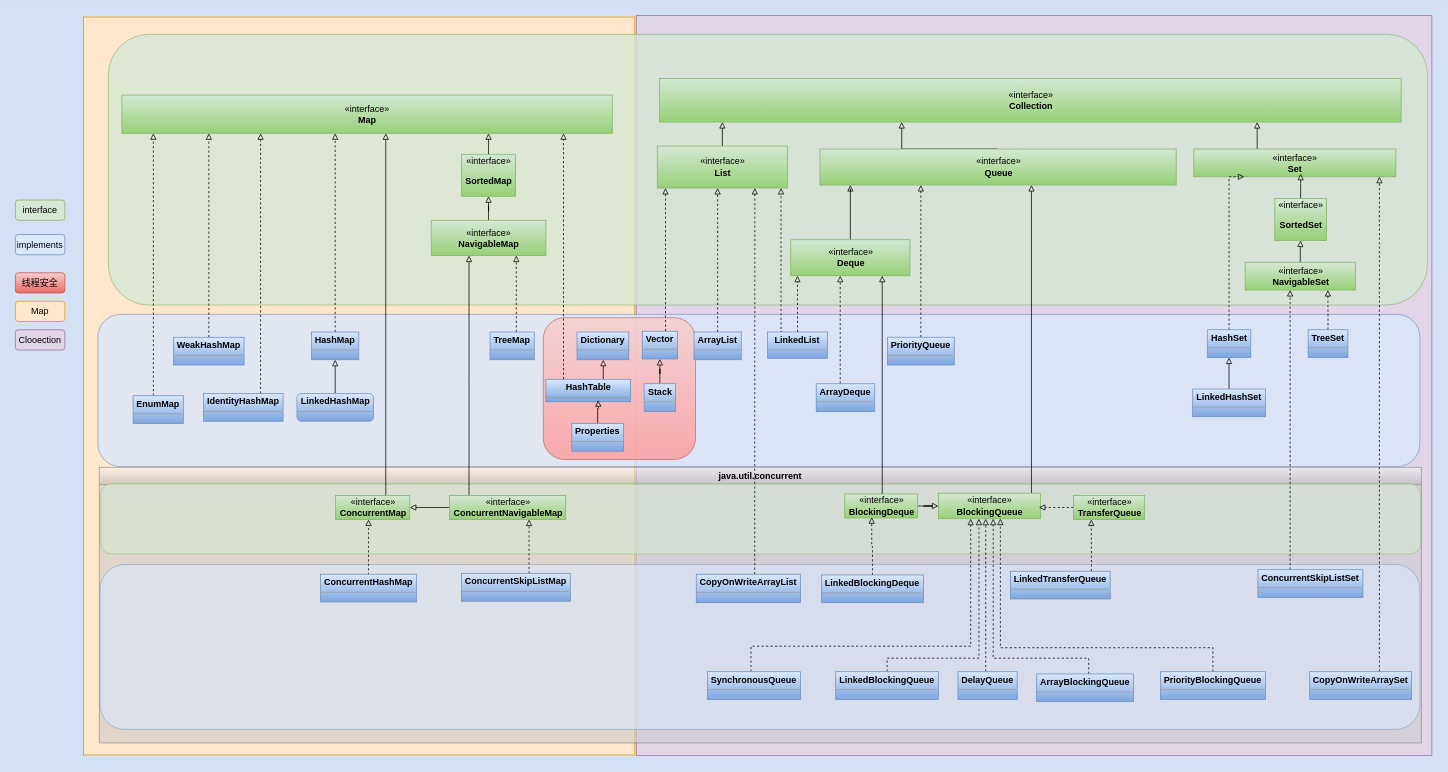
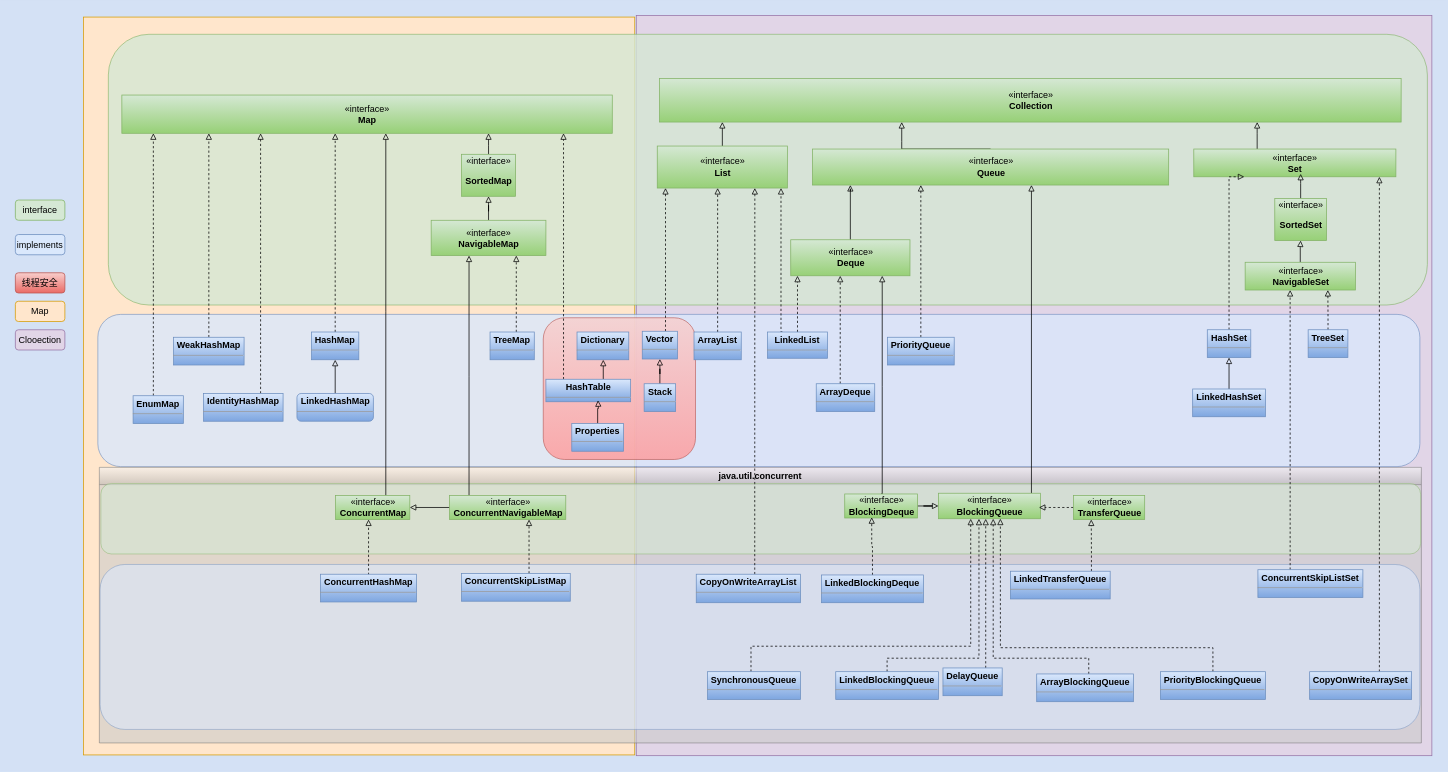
node "«interface» Queue": moved (998, 167) -> (991, 167)
node "DelayQueue": moved (988, 686) -> (973, 682)
